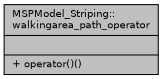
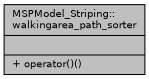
node "MSPModel_Striping::": text "walkingarea_path_operator" -> "walkingarea_path_sorter"
